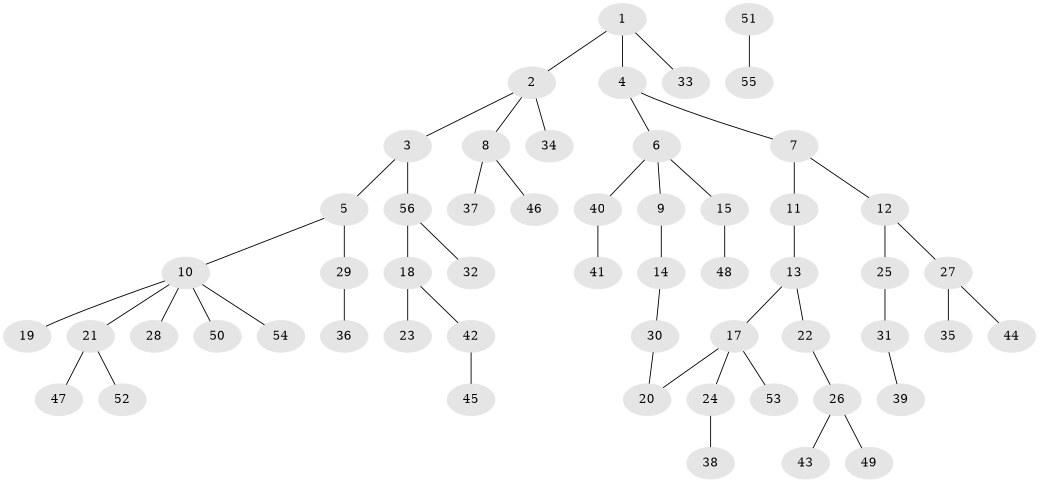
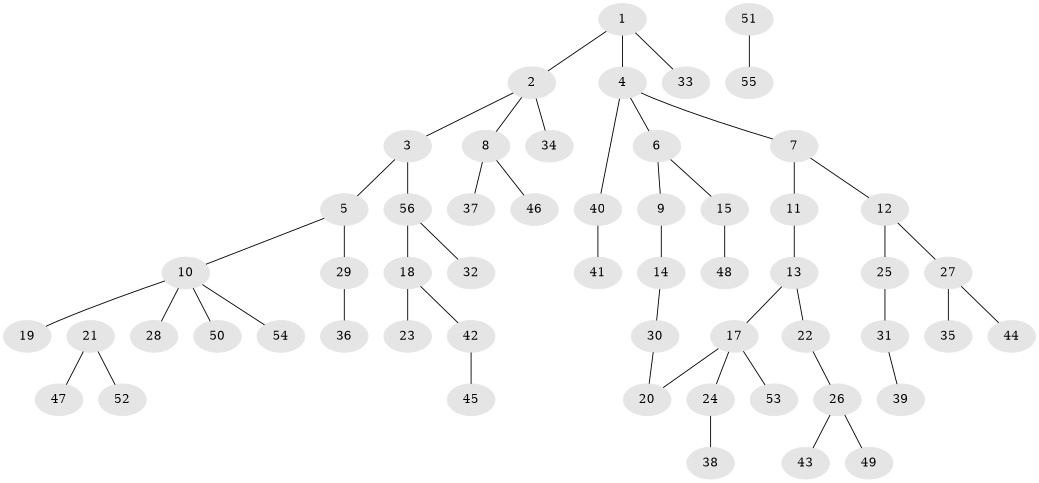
edge "6" -- "40": now "4" -- "40"
edge "10" -- "21": removed
